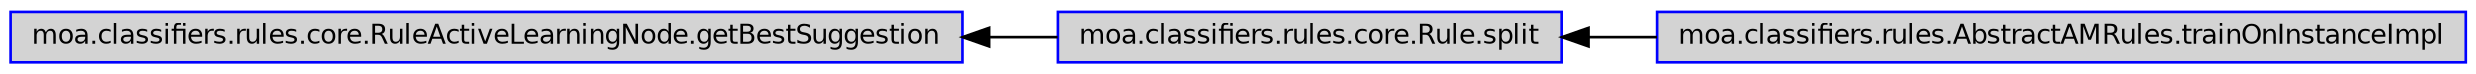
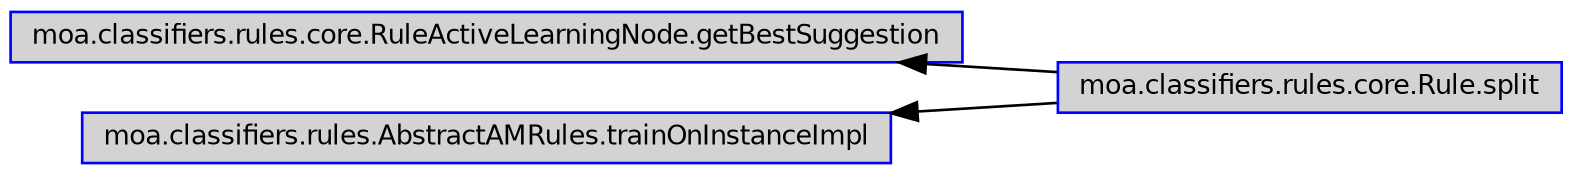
edge "moa.classifiers.rules.AbstractAMRules.trainOnInstanceImpl" -> "moa.classifiers.rules.core.Rule.split": reversed
